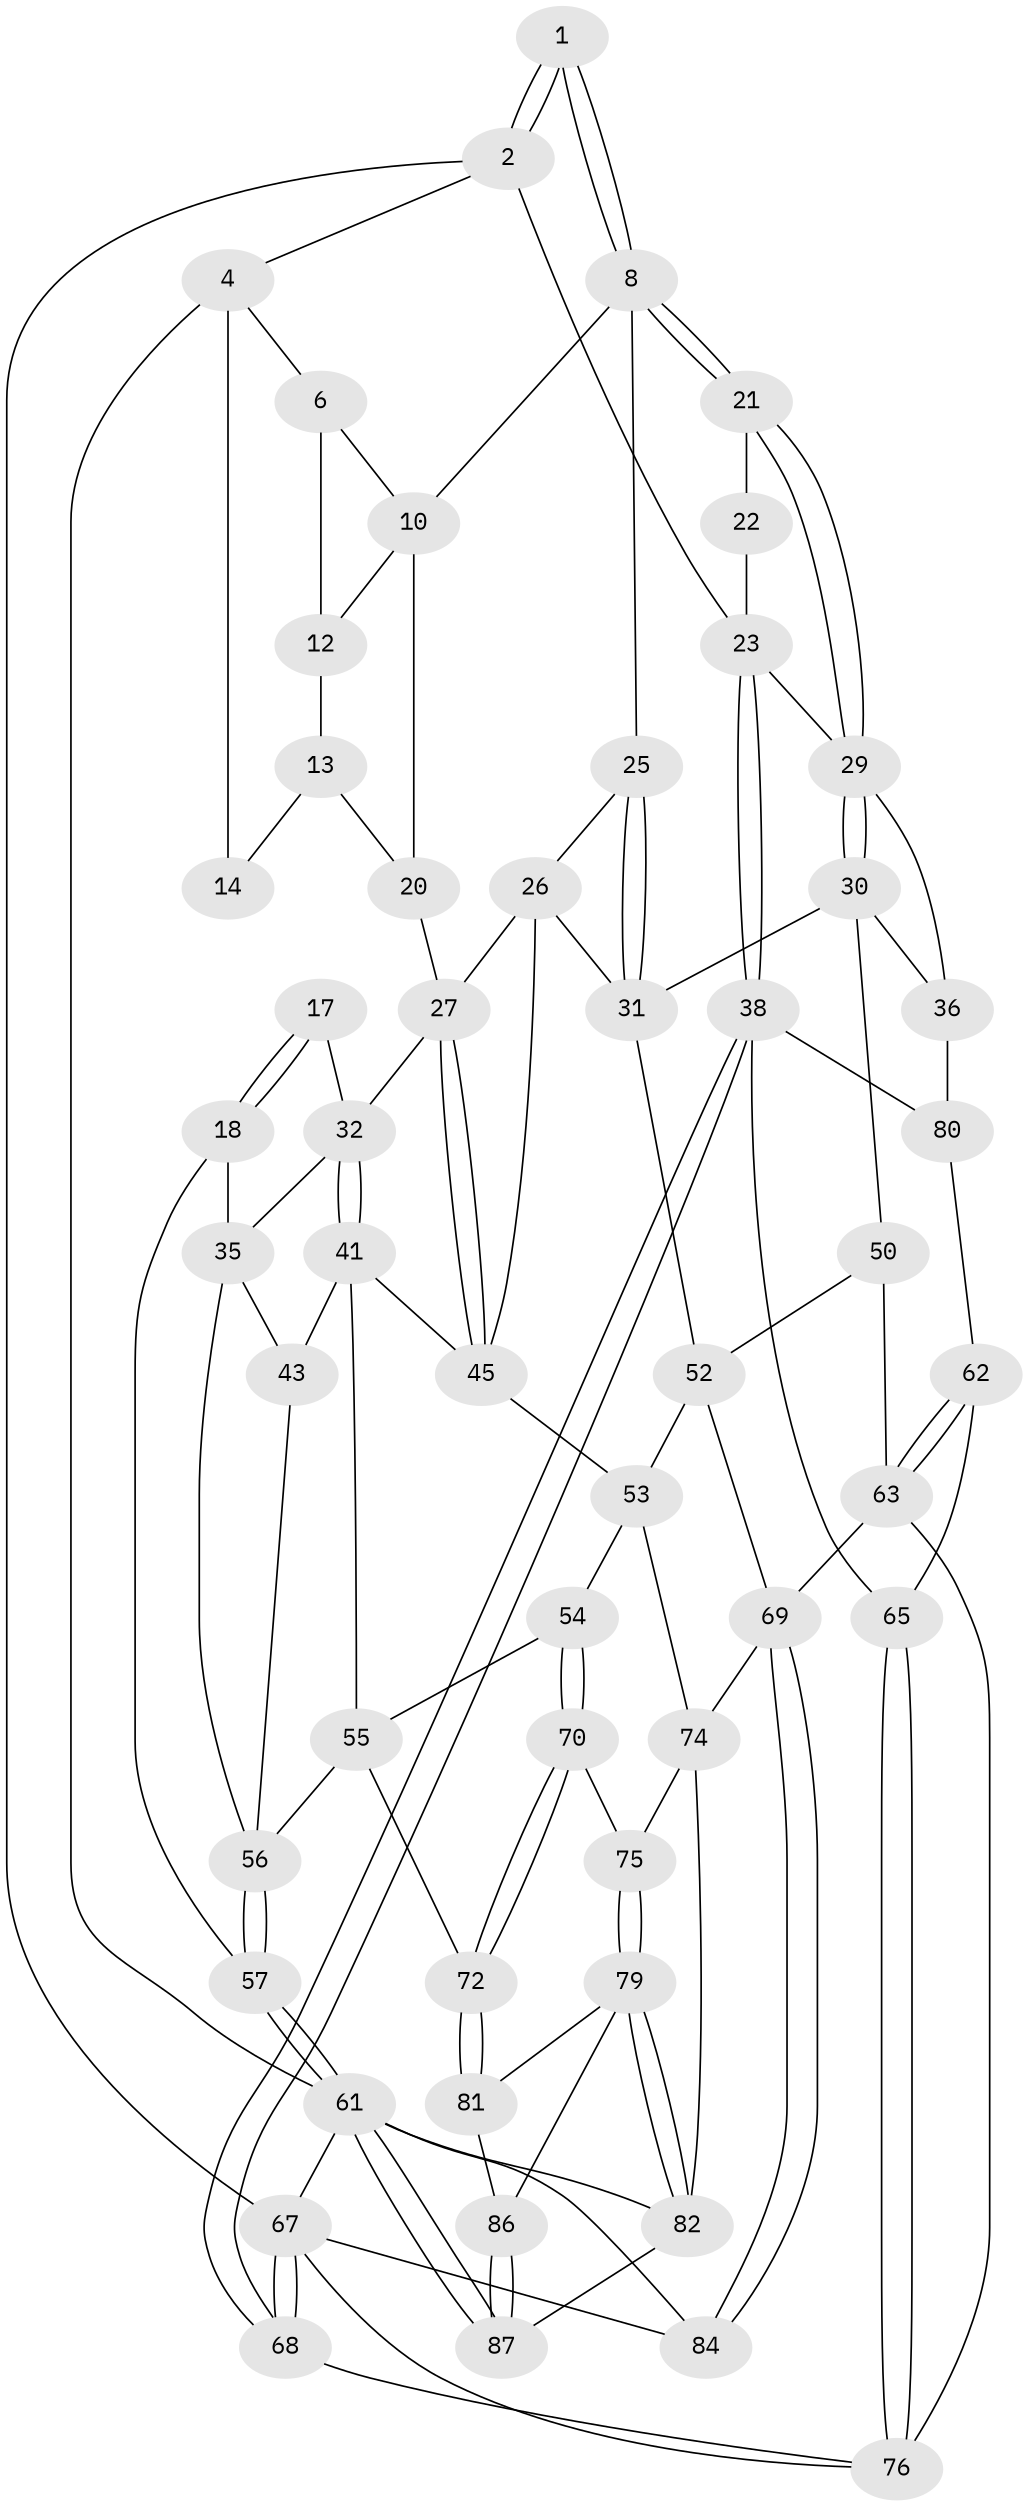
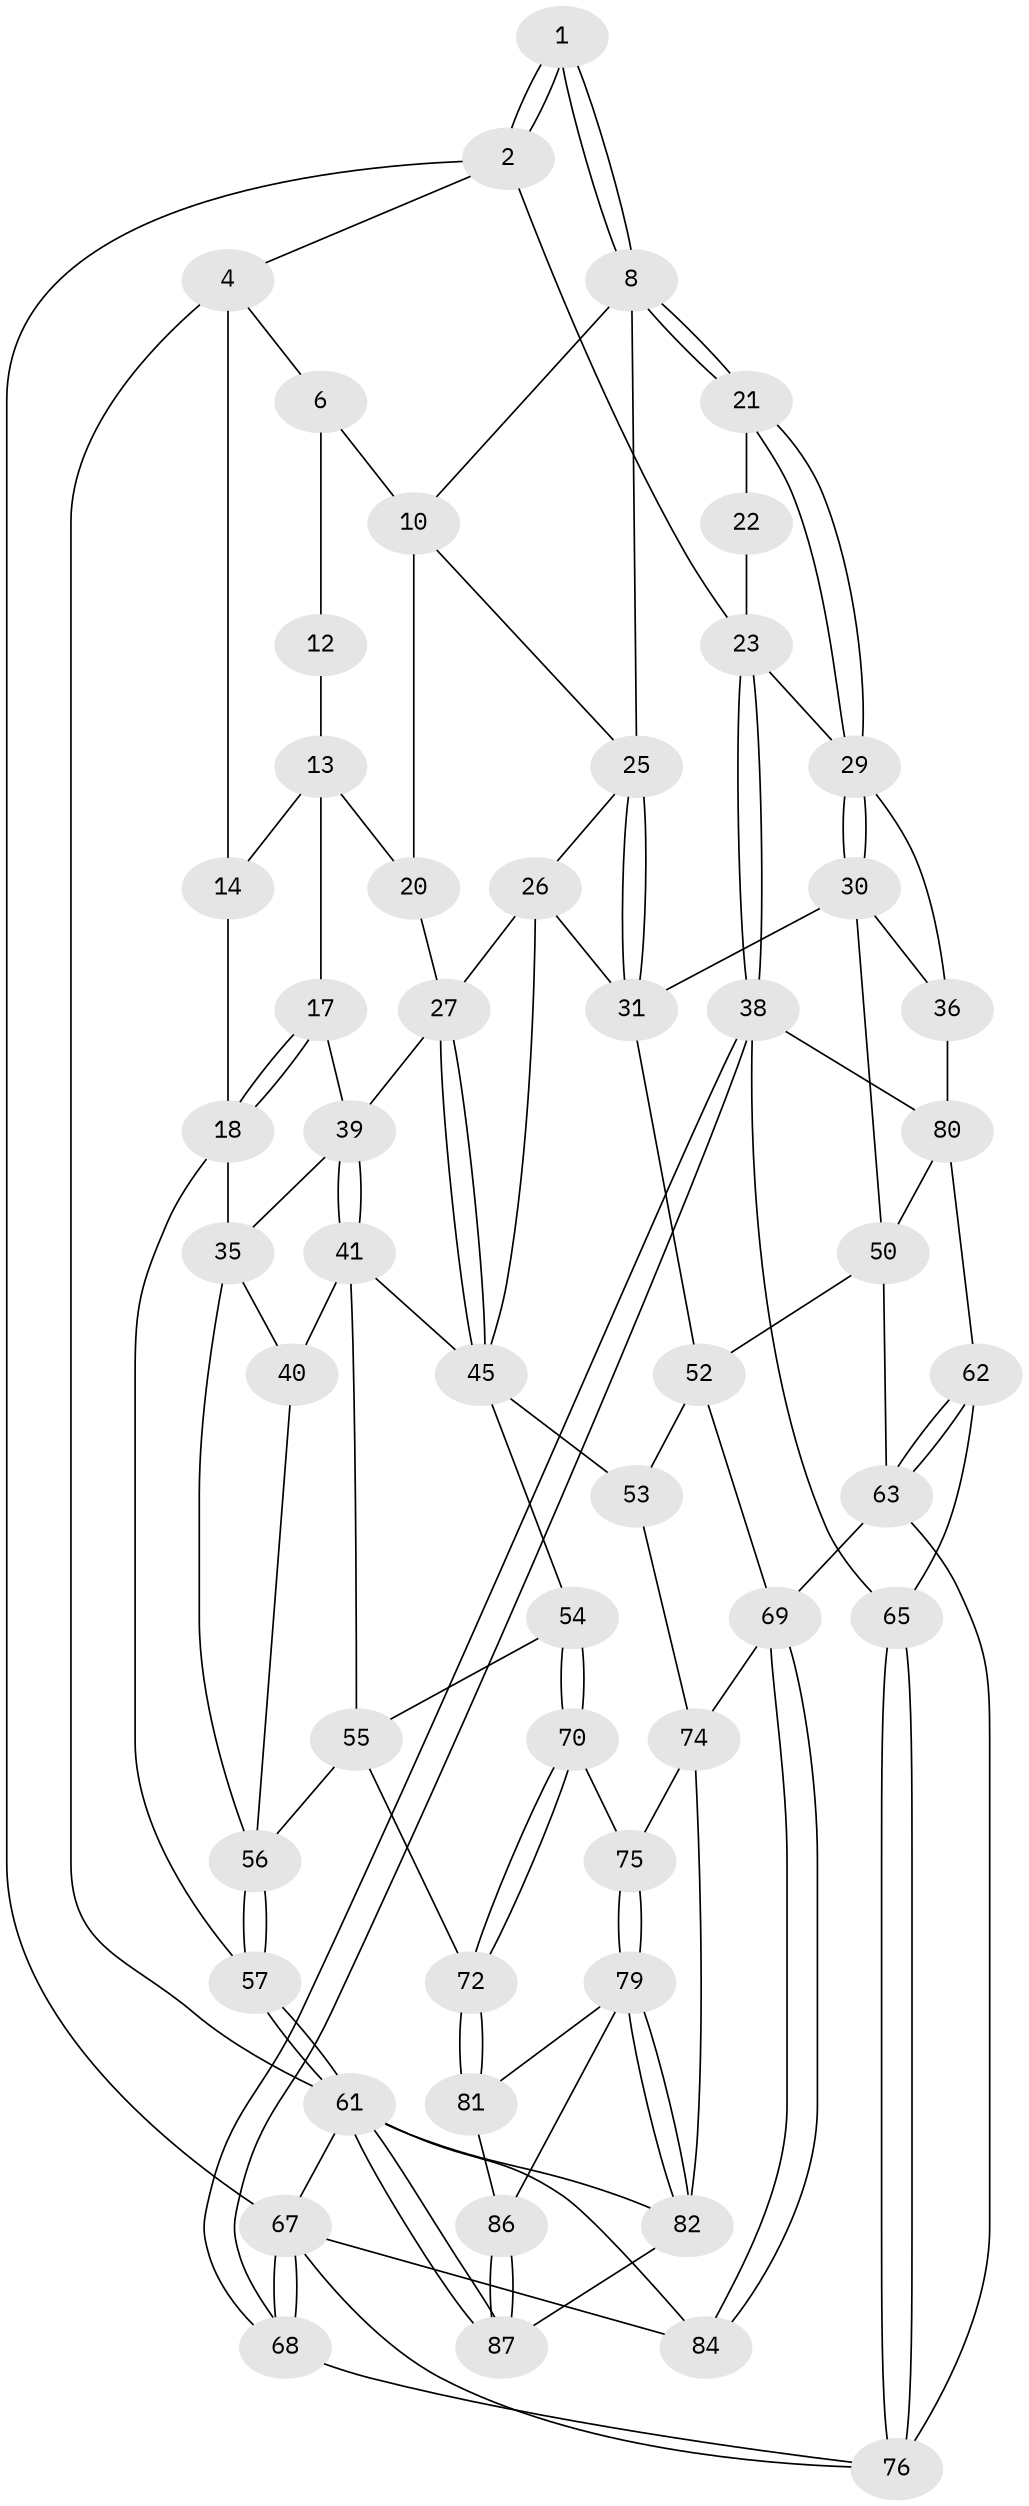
edge "10" -- "12": now "10" -- "25"
edge "13" -- "17": added
edge "14" -- "18": added
node "32": label "32" -> "39"
edge "80" -- "50": added
node "43": label "43" -> "40"
edge "53" -- "54": now "45" -- "54"
